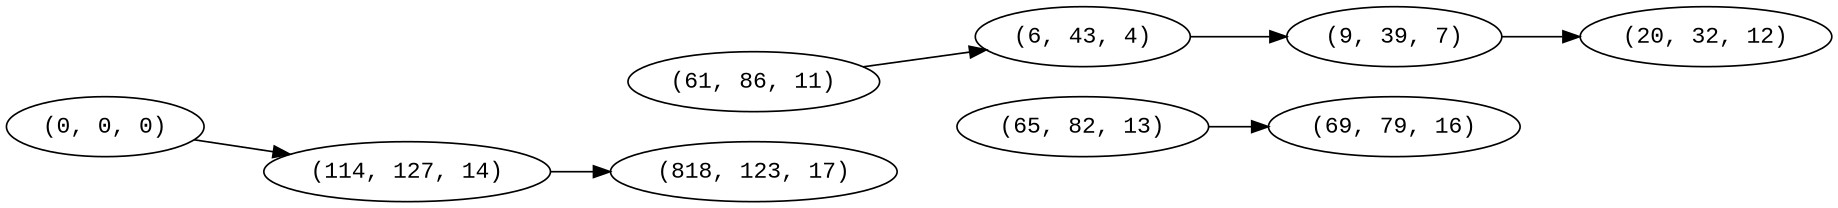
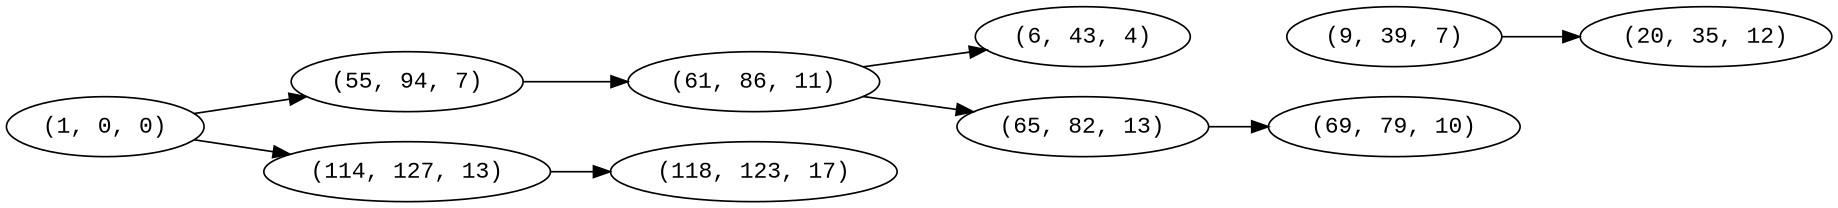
edge "(6, 43, 4)" -> "(9, 39, 7)": removed
node "(20, 32, 12)": label "(20, 32, 12)" -> "(20, 35, 12)"
node "(55, 94, 7)": added
edge "(61, 86, 11)" -> "(65, 82, 13)": added
node "(0, 0, 0)": label "(0, 0, 0)" -> "(1, 0, 0)"
node "(69, 79, 16)": label "(69, 79, 16)" -> "(69, 79, 10)"
node "(114, 127, 14)": label "(114, 127, 14)" -> "(114, 127, 13)"
node "(818, 123, 17)": label "(818, 123, 17)" -> "(118, 123, 17)"
